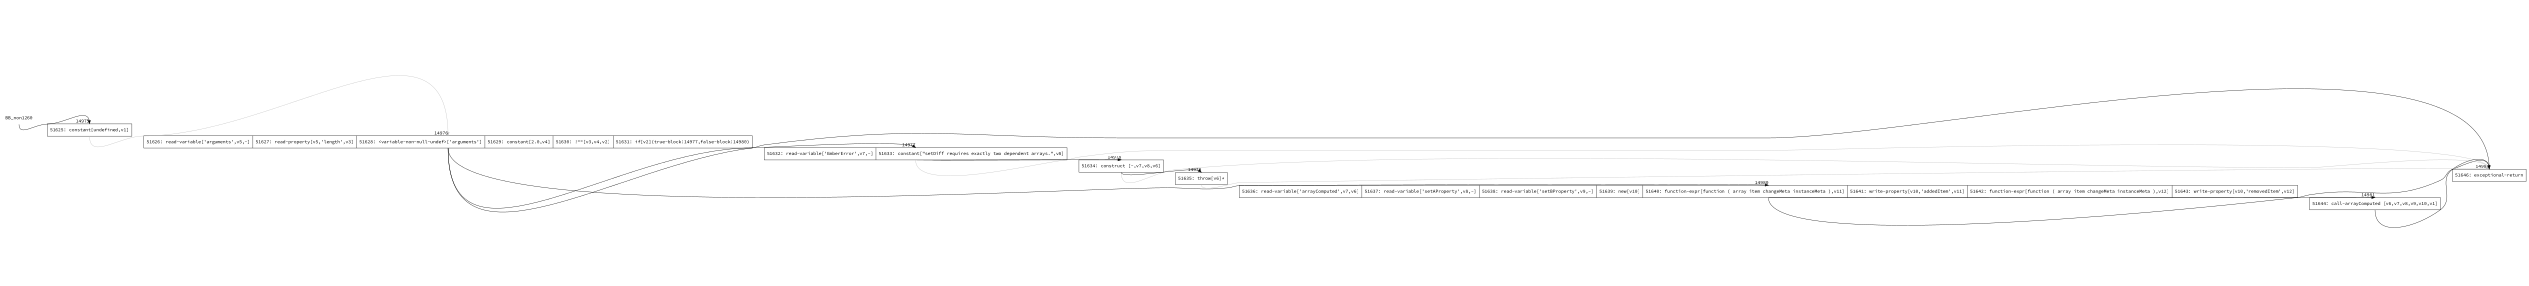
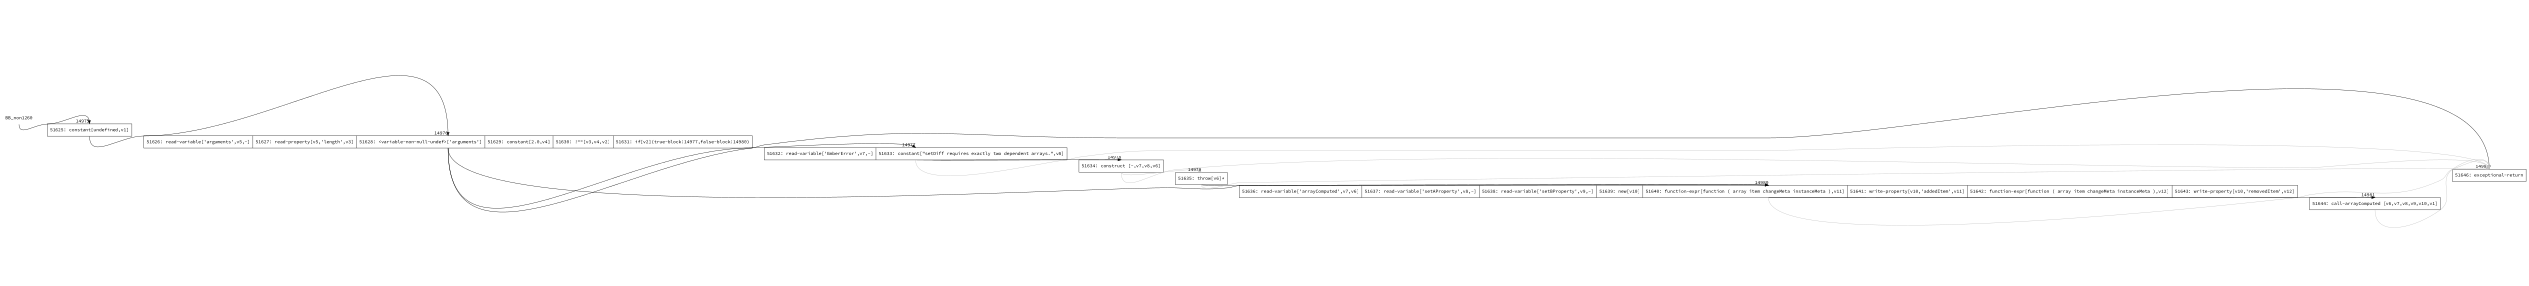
edge "51625: constant[undefined,v1]" -> "51626: read-variable['arguments',v5,-]": color gray -> black
edge "51634: construct [-,v7,v8,v6]" -> "51635: throw[v6]*": color black -> gray
edge "51635: throw[v6]*" -> "51636: read-variable['arrayComputed',v7,v6]": added
edge "51644: call-arrayComputed [v6,v7,v8,v9,v10,v1]" -> "51646: exceptional-return": color black -> gray
edge "51636: read-variable['arrayComputed',v7,v6]" -> "51646: exceptional-return": color black -> gray
